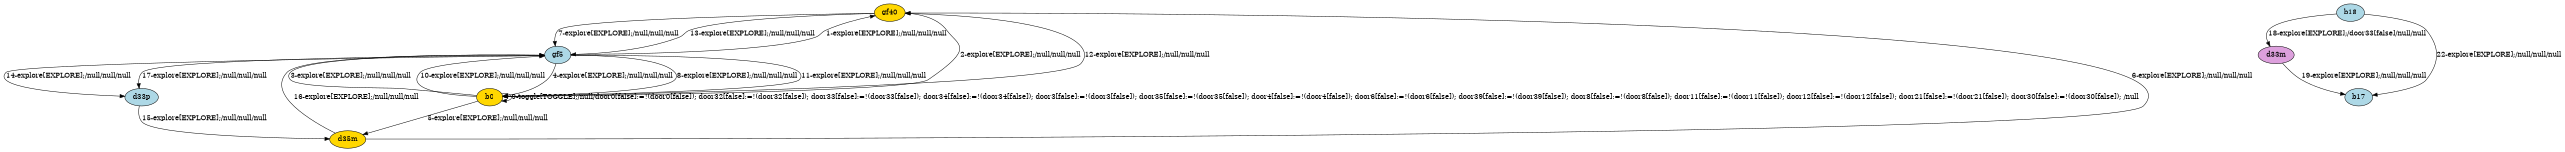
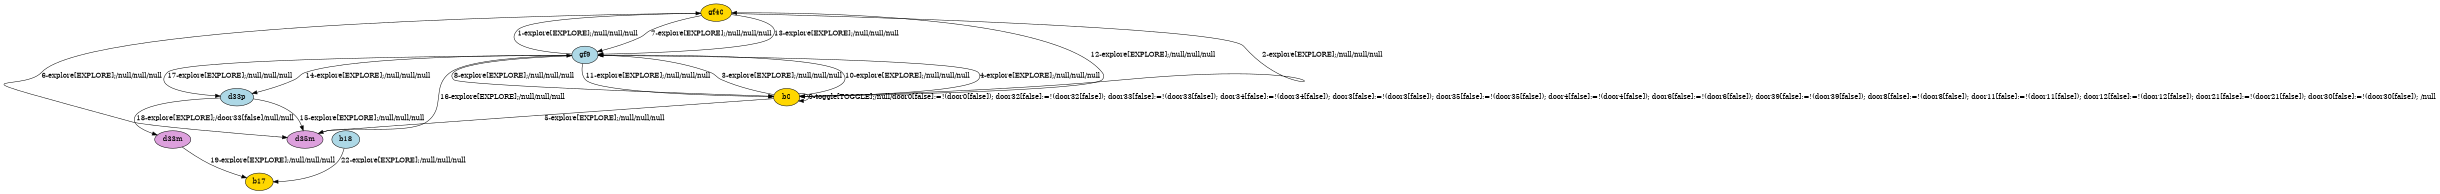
edge "b18" -> "d33m": now "d33p" -> "d33m"
node "gf5": label "gf5" -> "gf9"
node "b17": fillcolor lightblue -> gold
edge "d35m" -> "gf40": reversed
node "d35m": fillcolor gold -> plum
